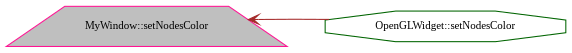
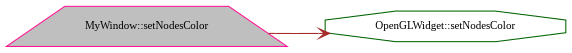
edge "OpenGLWidget::setNodesColor" -> "MyWindow::setNodesColor": reversed
